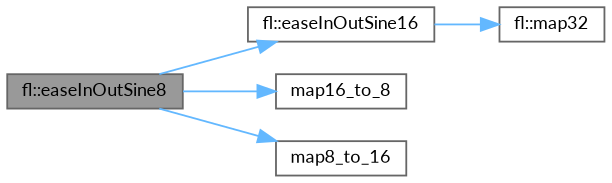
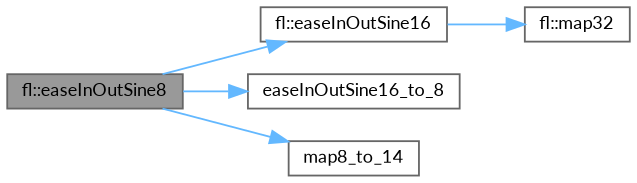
node "map16_to_8": label "map16_to_8" -> "easeInOutSine16_to_8"
node "map8_to_16": label "map8_to_16" -> "map8_to_14"
